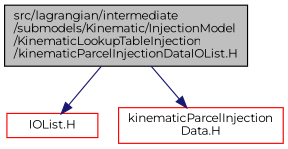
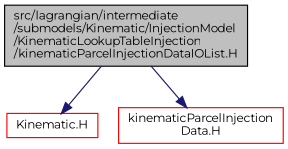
node "IOList.H": label "IOList.H" -> "Kinematic.H"
